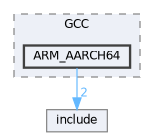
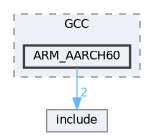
node "ARM_AARCH64": label "ARM_AARCH64" -> "ARM_AARCH60"
